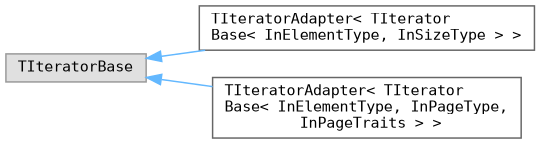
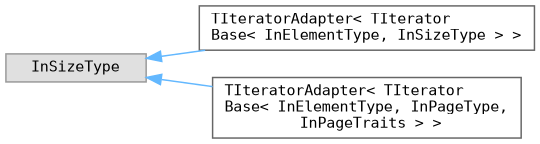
node "TIteratorBase": label "TIteratorBase" -> "InSizeType"
